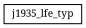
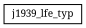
node "j1935_lfe_typ": label "j1935_lfe_typ" -> "j1939_lfe_typ"
